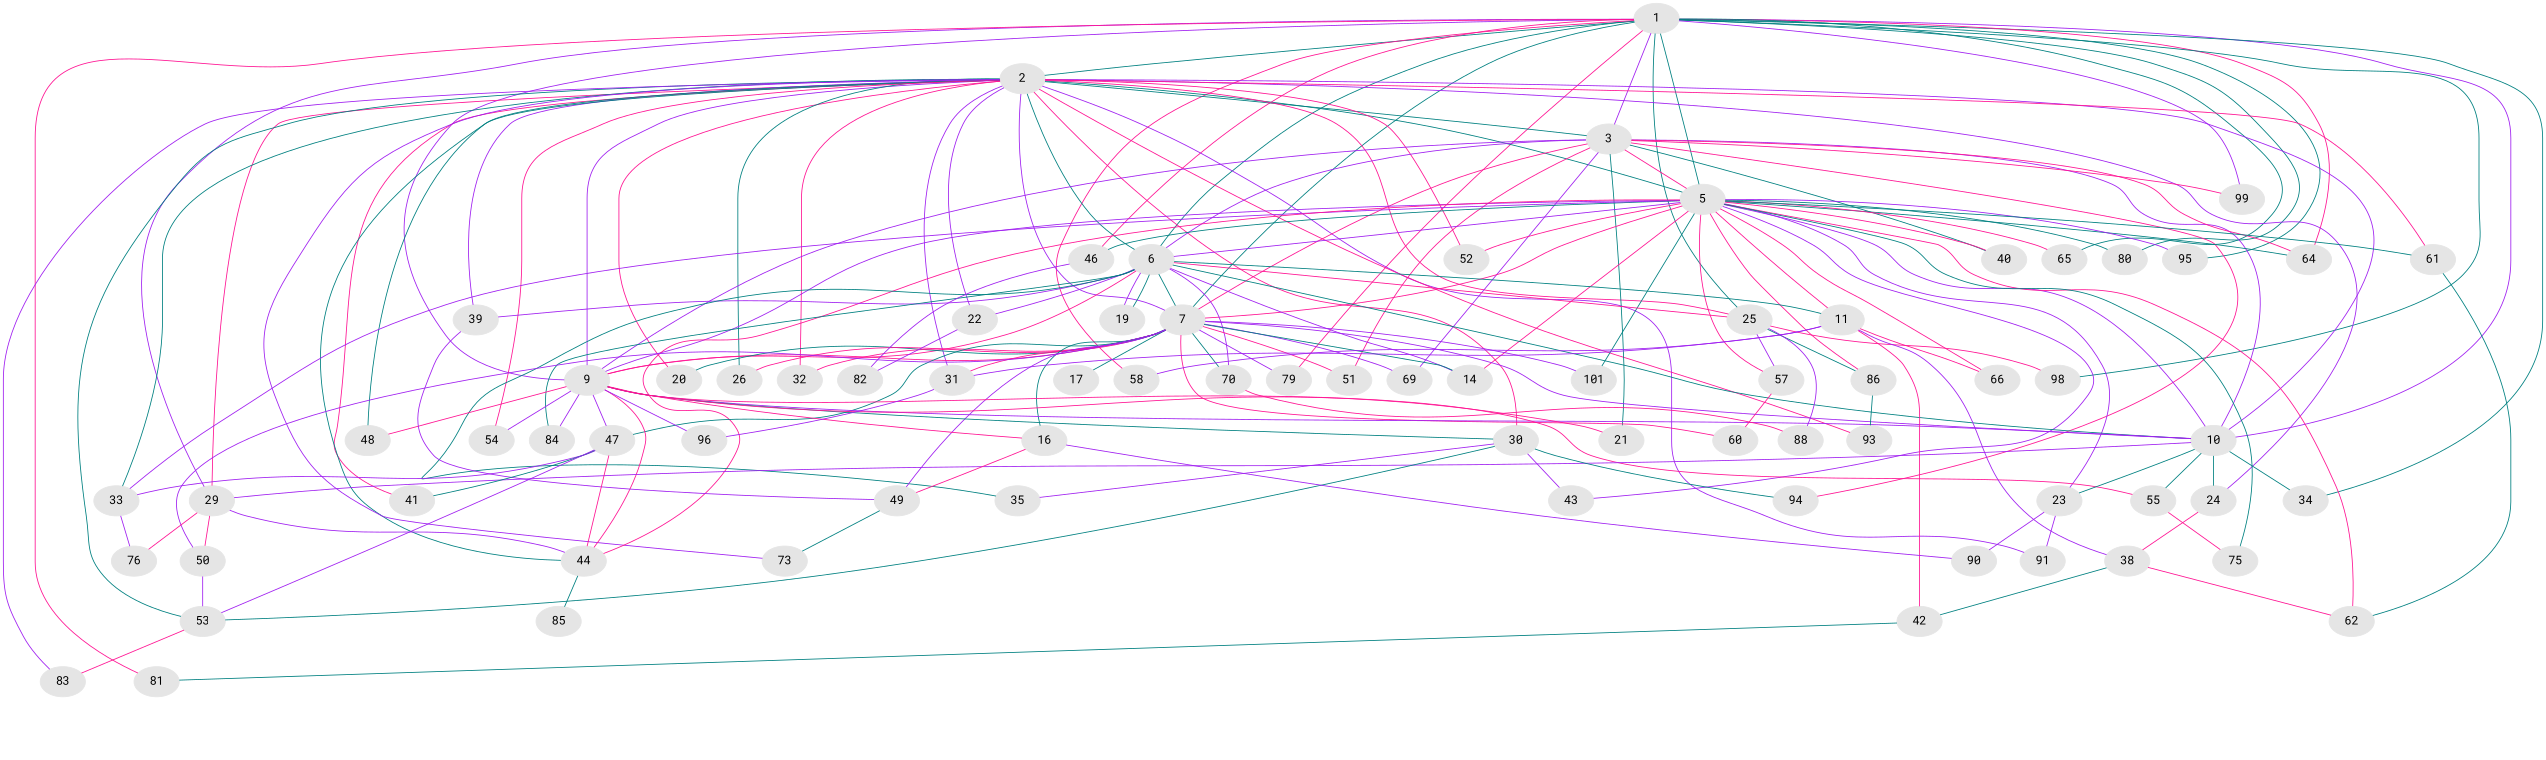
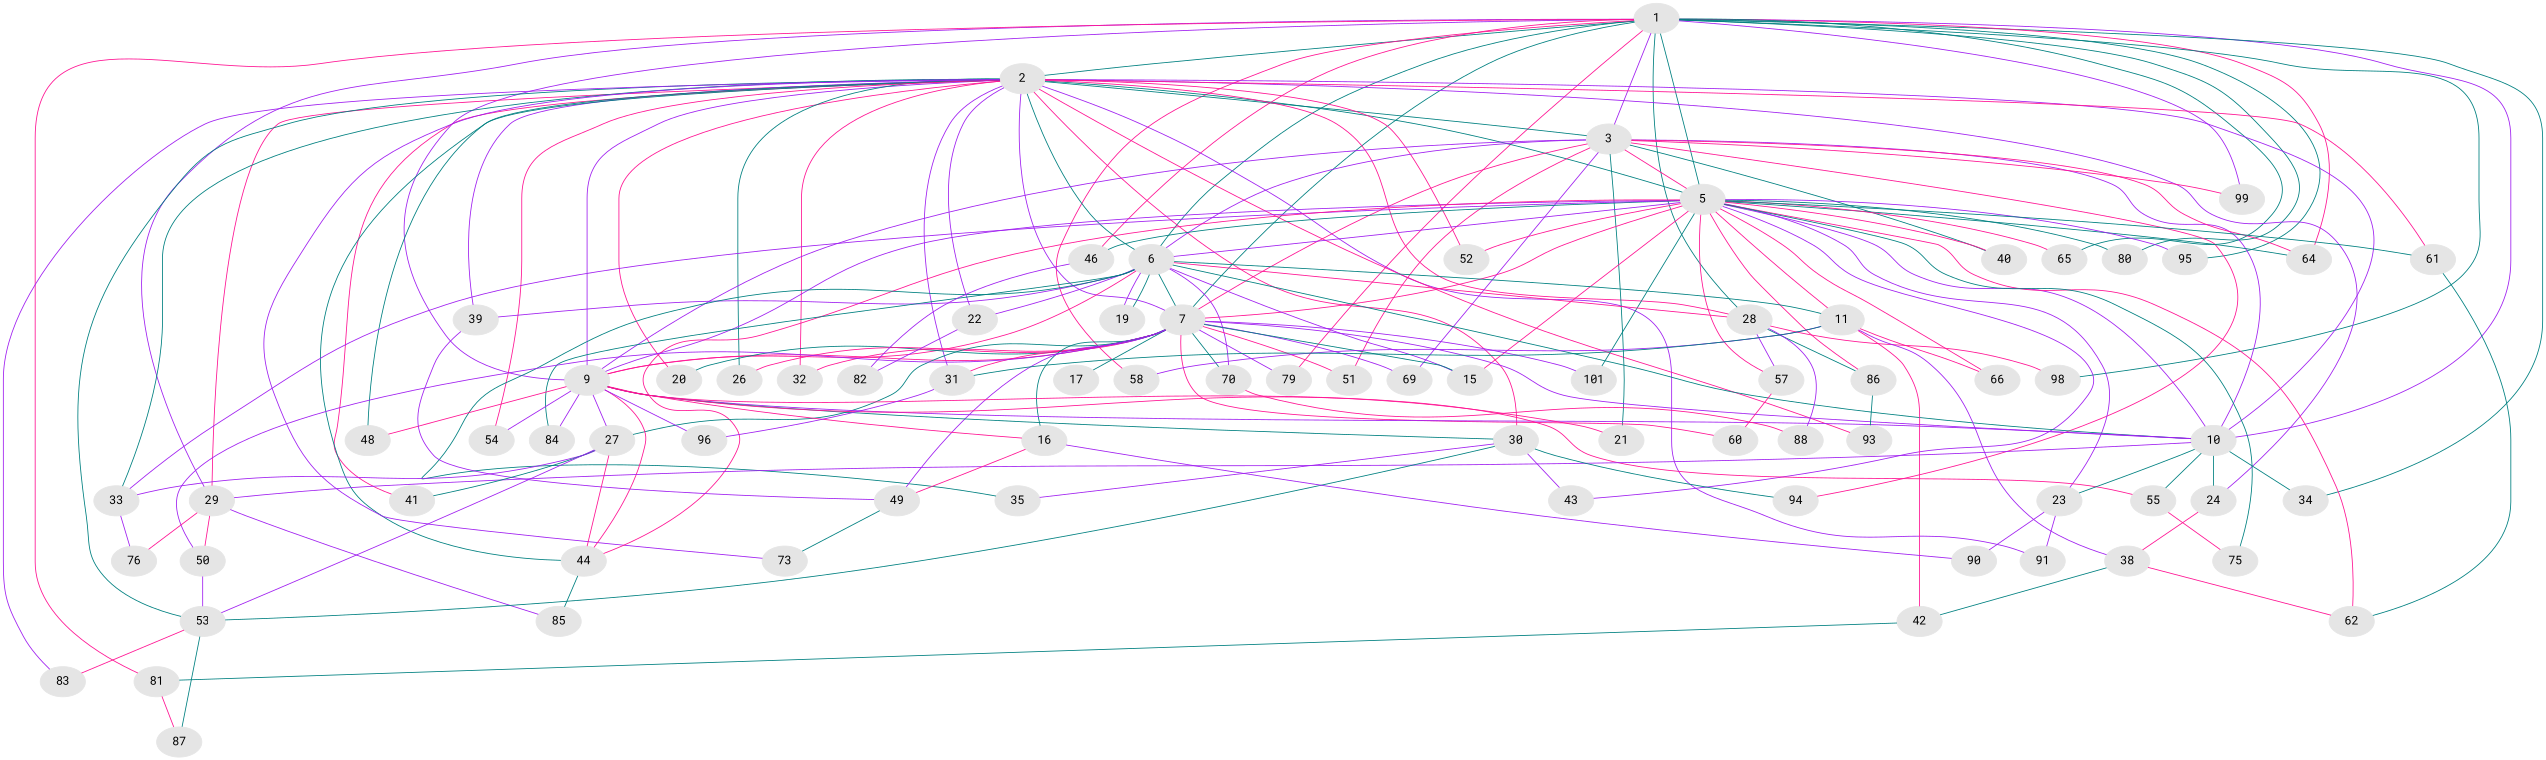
node "25": label "25" -> "28"
edge "11" -- "31": color purple -> teal
node "14": label "14" -> "15"
node "47": label "47" -> "27"
edge "29" -- "44": now "29" -- "85"
node "87": added
